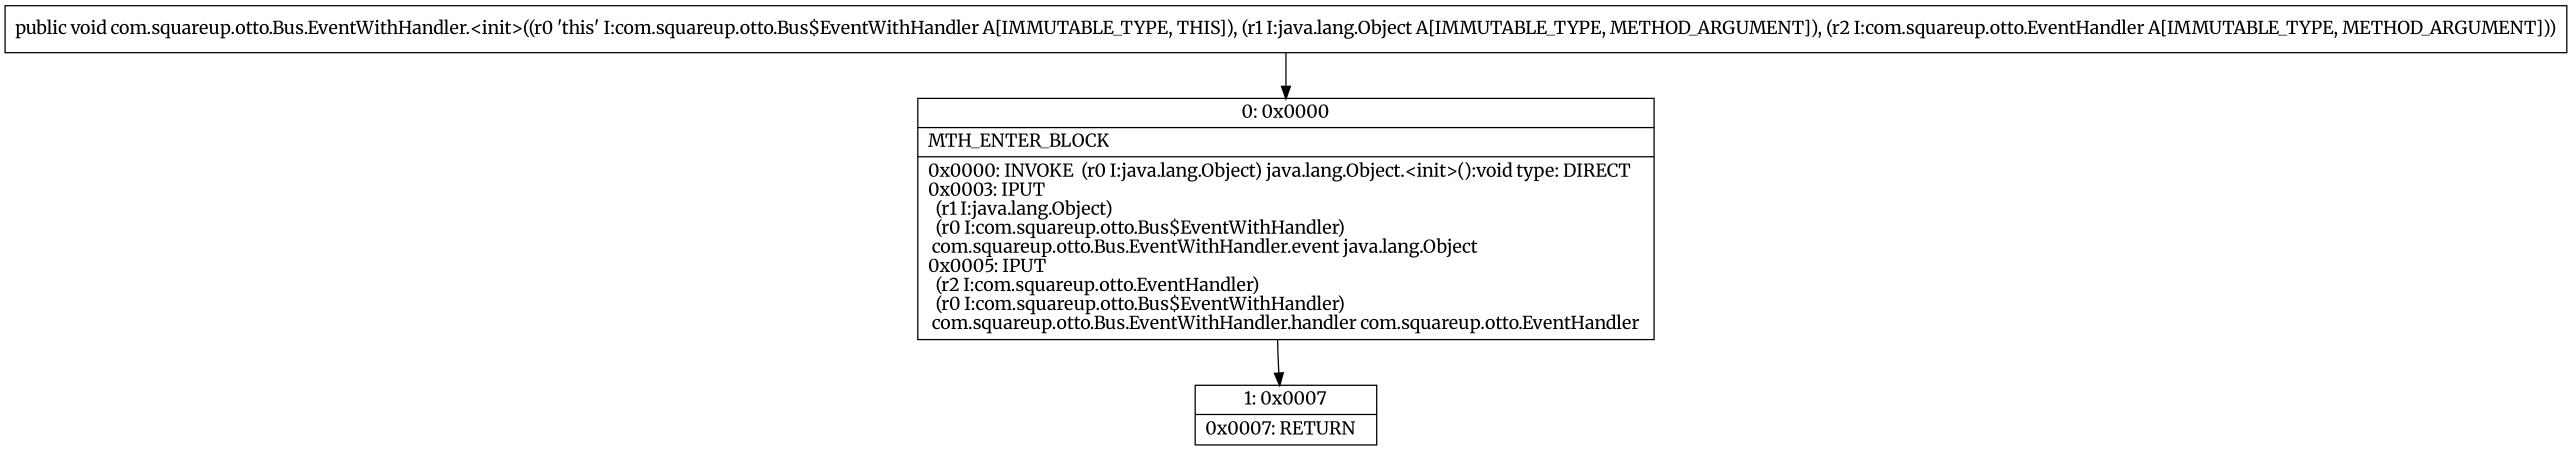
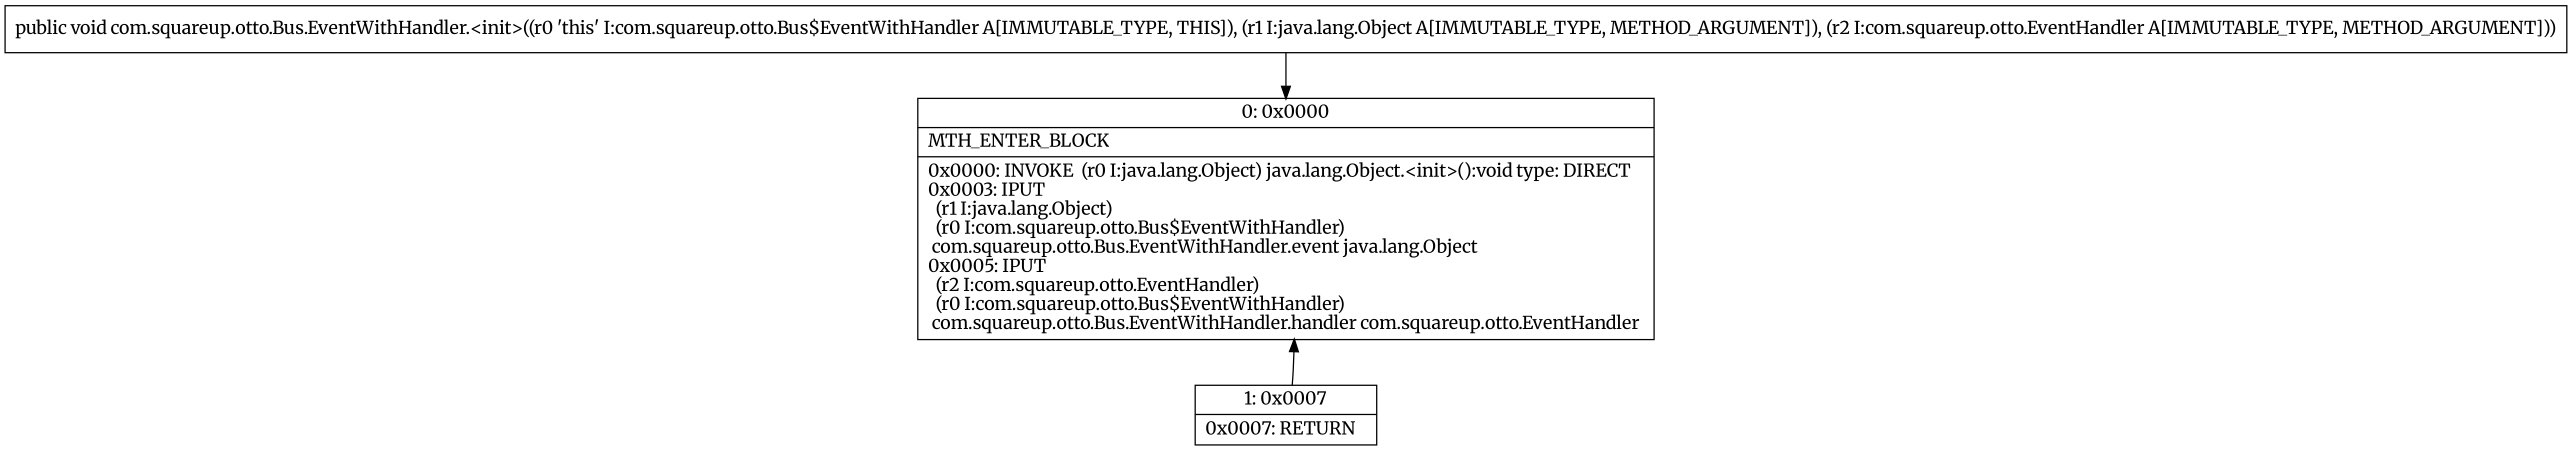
edge "0: 0x0000" -> "1: 0x0007": reversed
